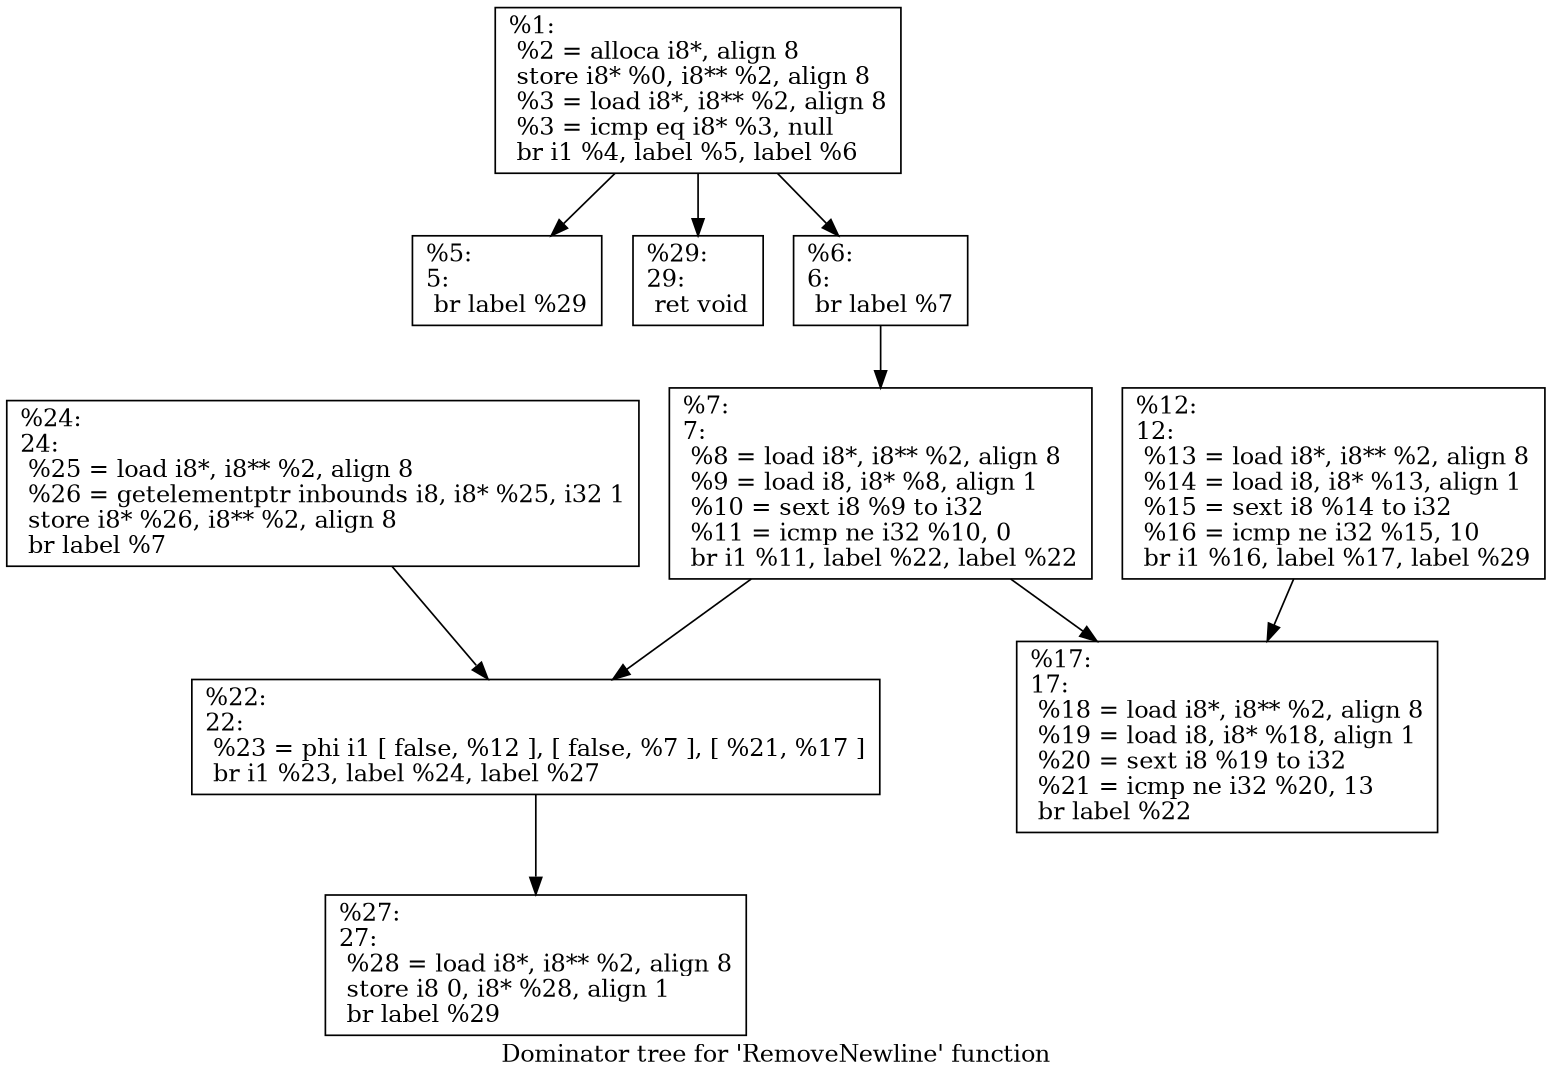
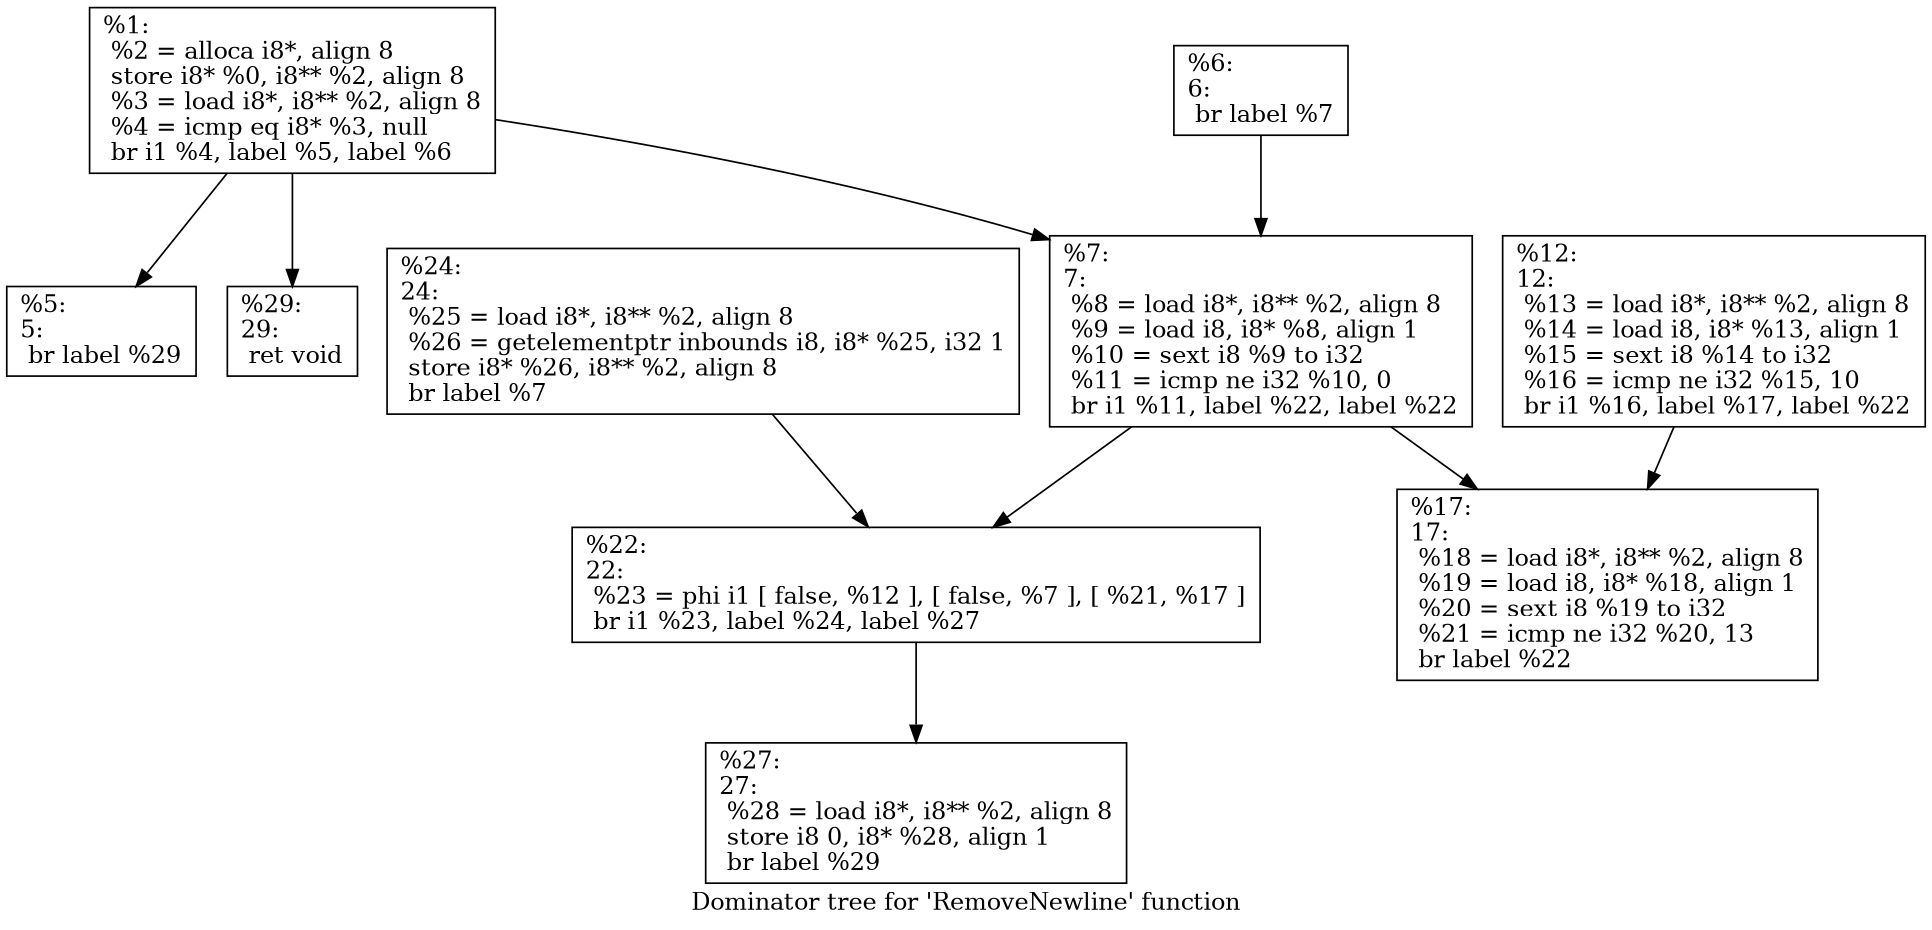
node "%1:": text "%3 = icmp eq i8* %3, null" -> "%4 = icmp eq i8* %3, null"
edge "%1:" -> "%6:": now "%1:" -> "%7:"
node "%12:": text "br i1 %16, label %17, label %29" -> "br i1 %16, label %17, label %22"
